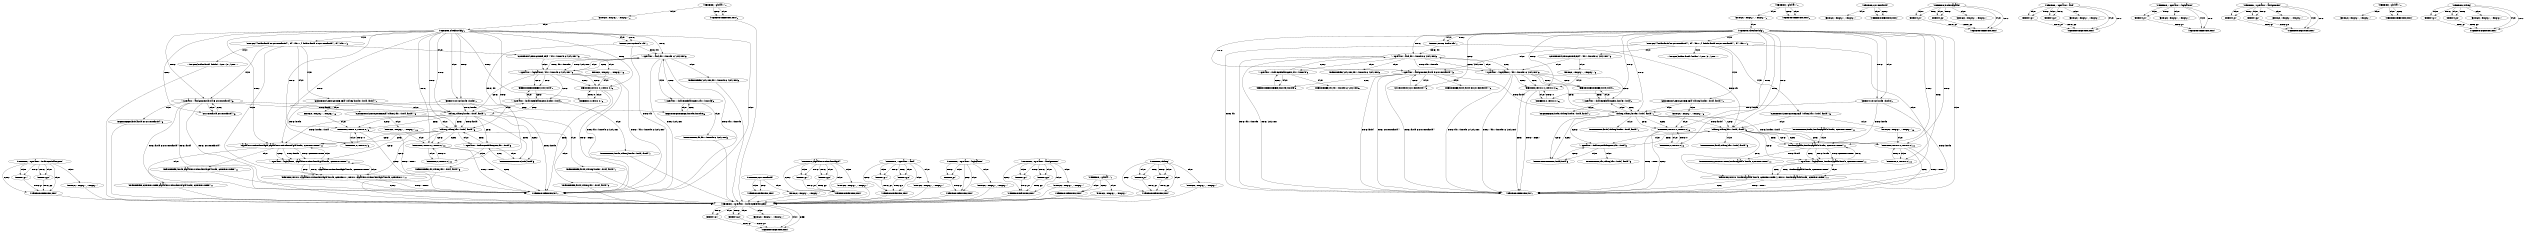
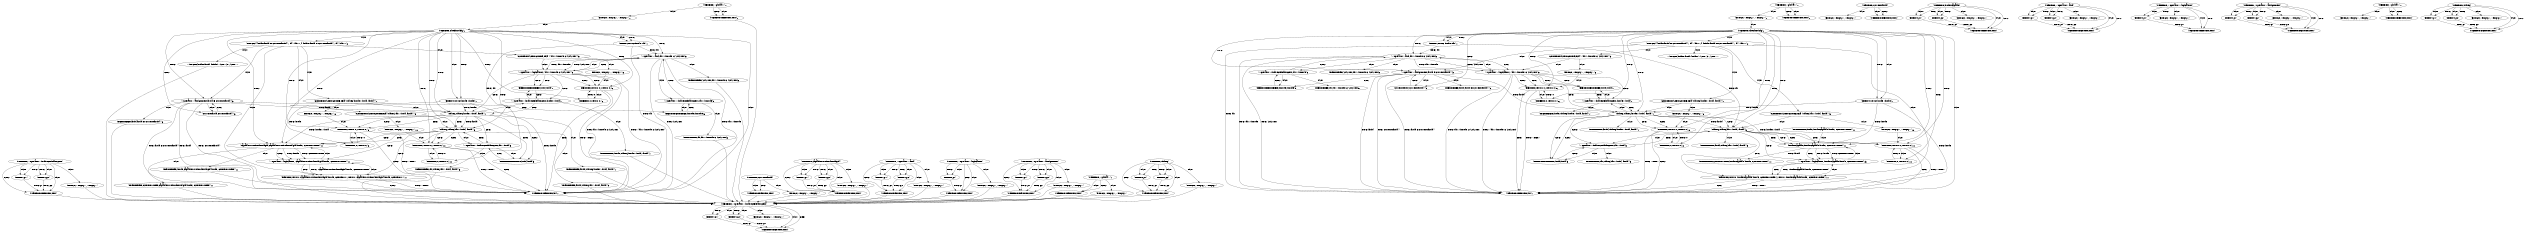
edge "(<operator>.logicalNot,!inode_capable(inode, CAP_FOWNER))" -> "(inode_capable,inode_capable(inode, CAP_FOWNER))": label "DDG: " -> "AST: "
node "(<operator>.logicalNot,!inode_capable(inode, CAP_FOWNER))": text "11" -> "15"
